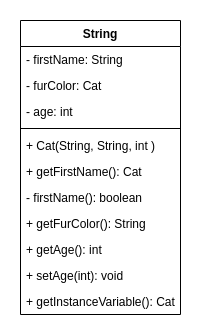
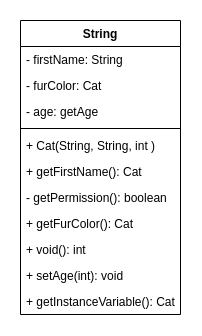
node "- age: int": label "- age: int" -> "- age: getAge"
node "- firstName(): boolean": label "- firstName(): boolean" -> "- getPermission(): boolean"
node "+ getFurColor(): String": label "+ getFurColor(): String" -> "+ getFurColor(): Cat"
node "+ getAge(): int": label "+ getAge(): int" -> "+ void(): int"
